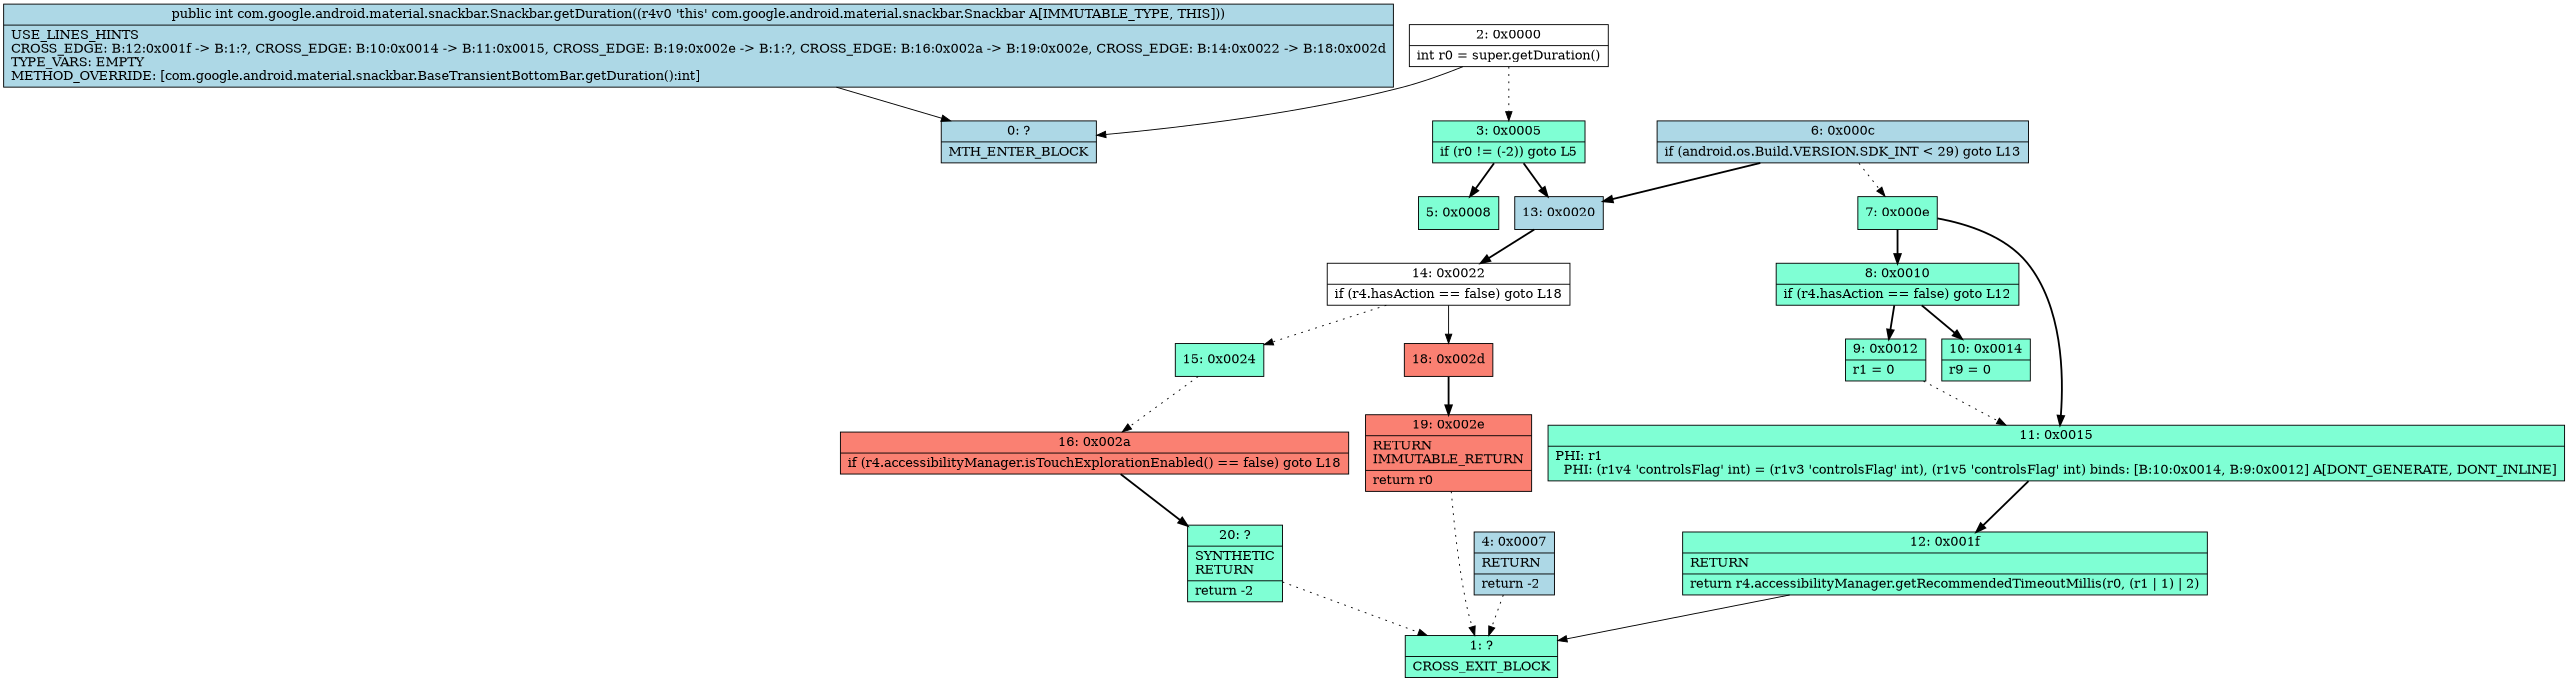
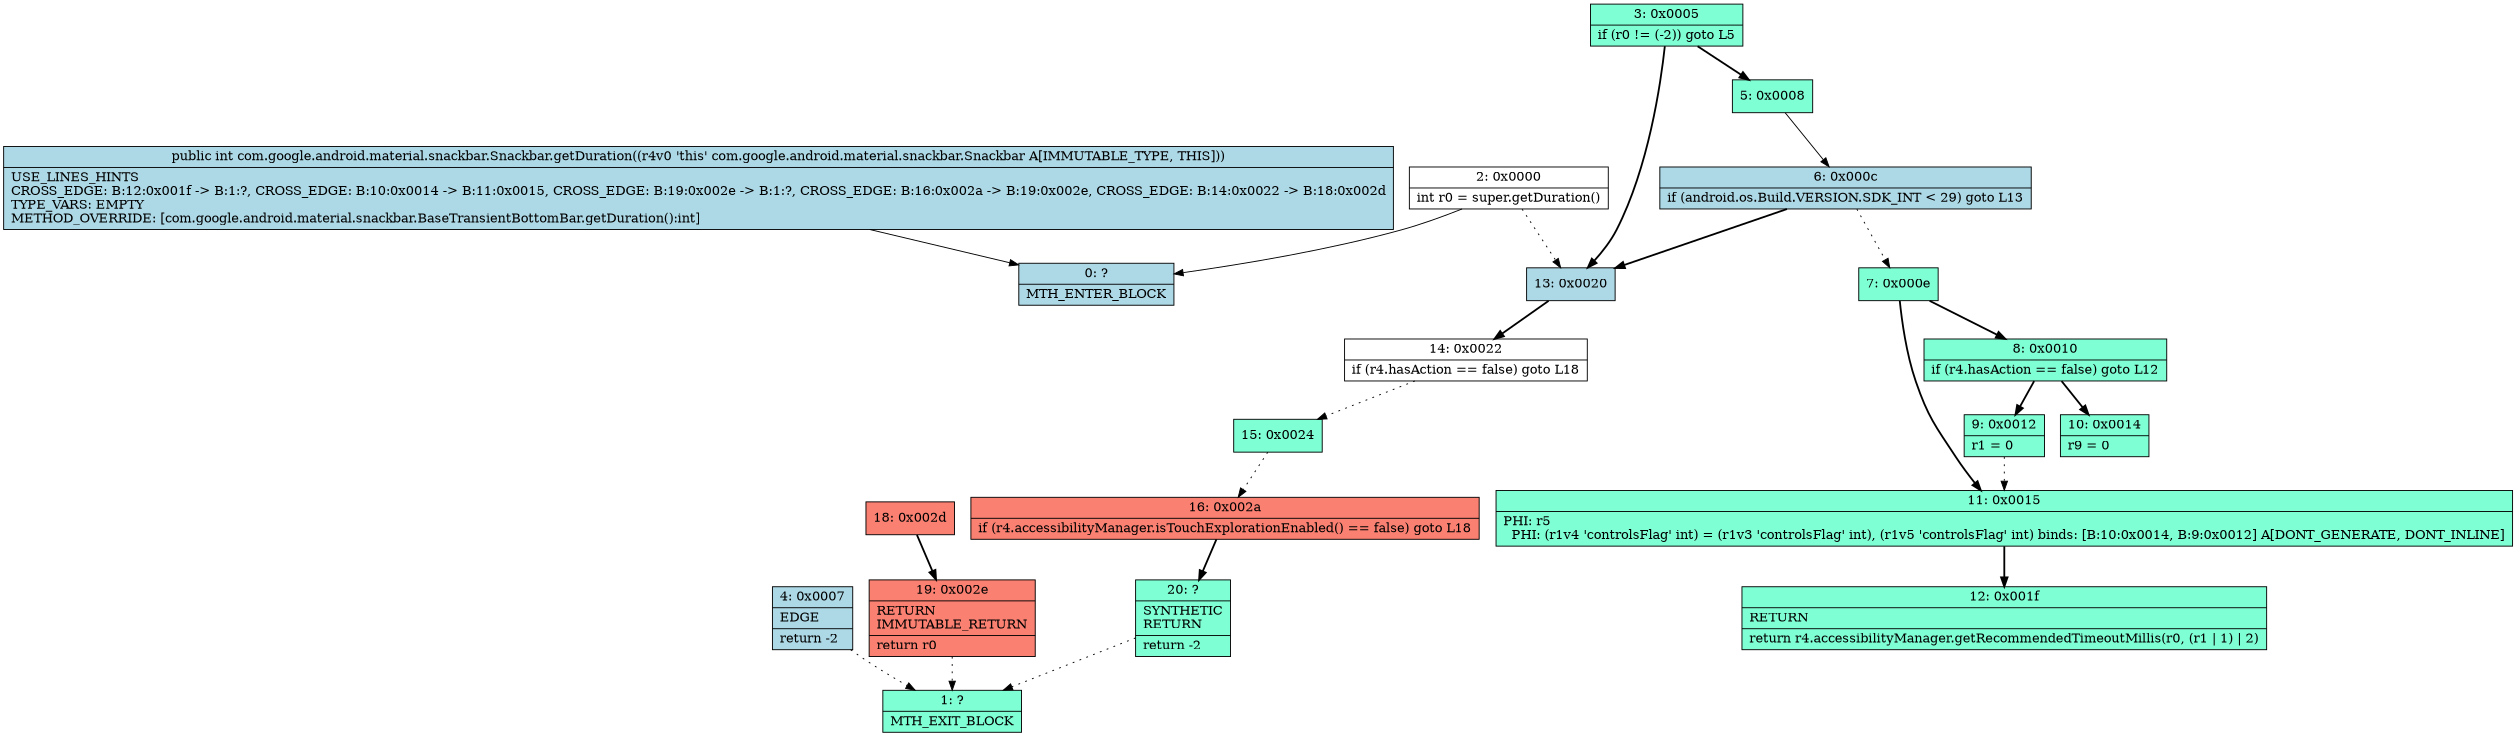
edge "2: 0x0000" -> "3: 0x0005": now "2: 0x0000" -> "13: 0x0020"
edge "5: 0x0008" -> "6: 0x000c": added
edge "14: 0x0022" -> "18: 0x002d": removed
node "11: 0x0015": text "PHI: r1" -> "PHI: r5"
node "4: 0x0007": text "RETURN" -> "EDGE"
edge "12: 0x001f" -> "1: ?": removed
node "1: ?": text "CROSS_EXIT_BLOCK" -> "MTH_EXIT_BLOCK"
